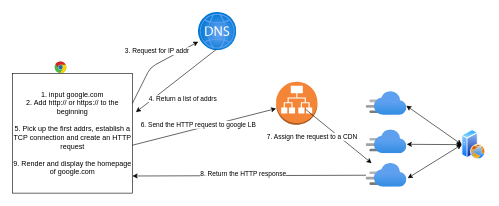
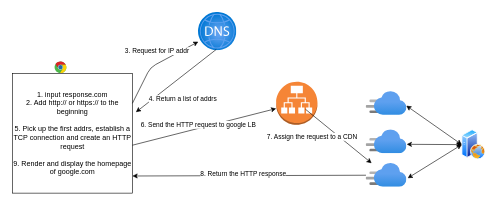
node "1. input google.com 2. Add http:// or https:// to the beginning 5. Pick up the first addrs, establish a TCP connection and create an HTTP request 9. Render and display the homepage of google.com": label "1. input google.com 2. Add http:// or https:// to the beginning 5. Pick up the first addrs, establish a TCP connection and create an HTTP request 9. Render and display the homepage of google.com" -> "1. input response.com 2. Add http:// or https:// to the beginning 5. Pick up the first addrs, establish a TCP connection and create an HTTP request 9. Render and display the homepage of google.com"
